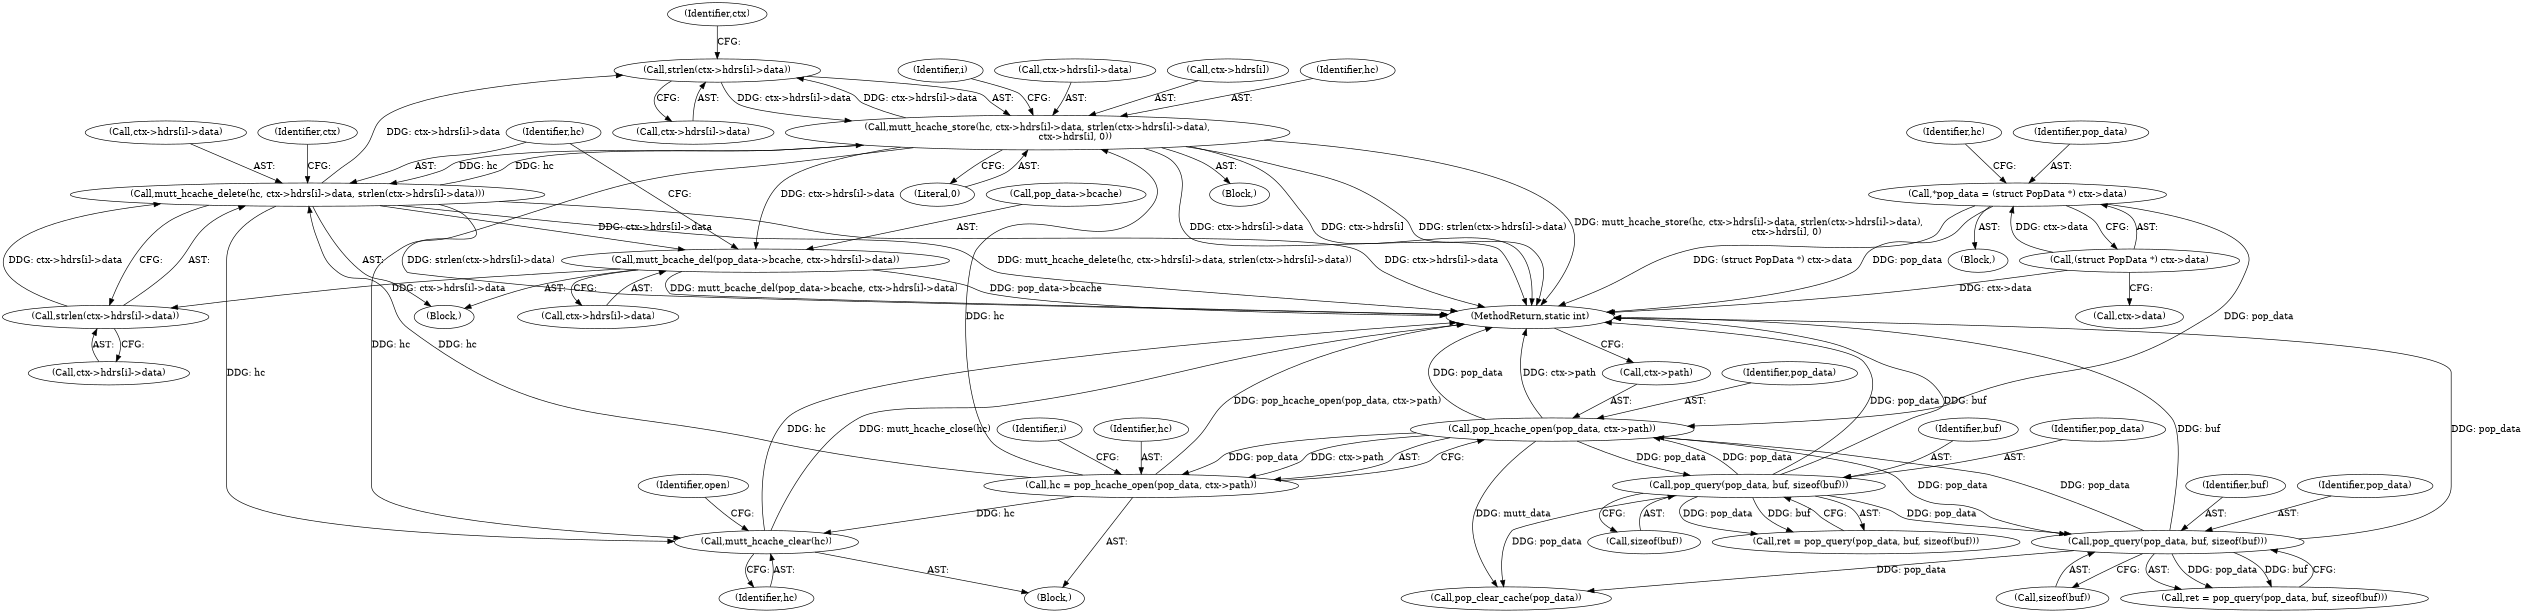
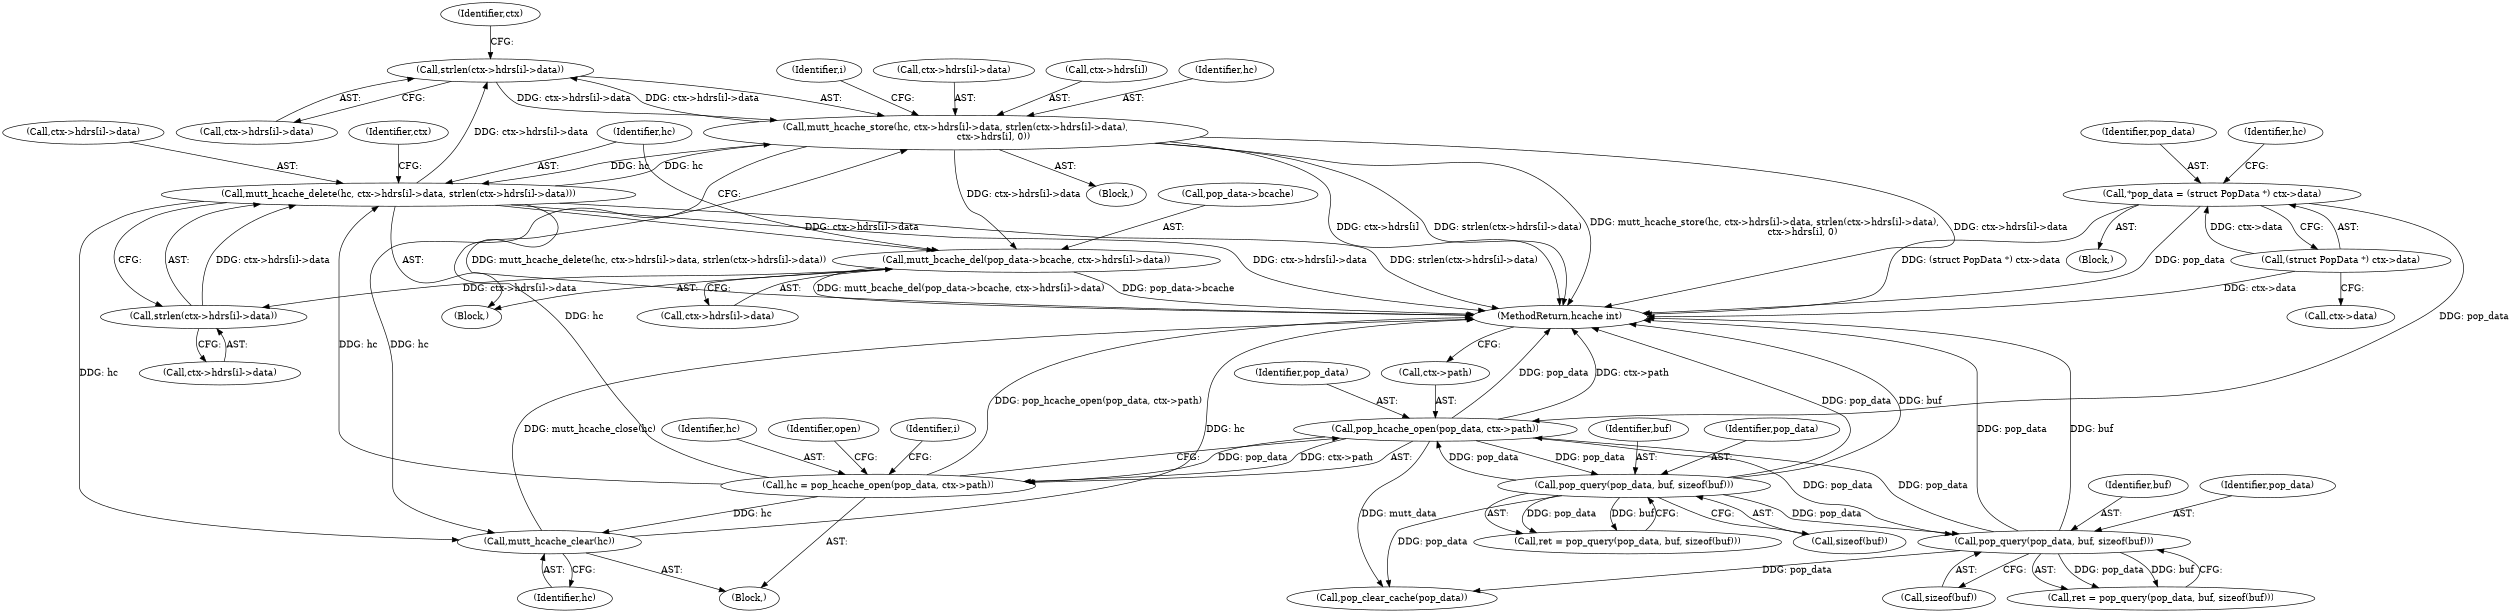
node "(Literal,0)": removed
node "(MethodReturn,static int)": label "(MethodReturn,static int)" -> "(MethodReturn,hcache int)"
edge "(Identifier,open)" -> "(Call,mutt_hcache_clear(hc))": now "(Identifier,open)" -> "(Call,hc = pop_hcache_open(pop_data, ctx->path))"
